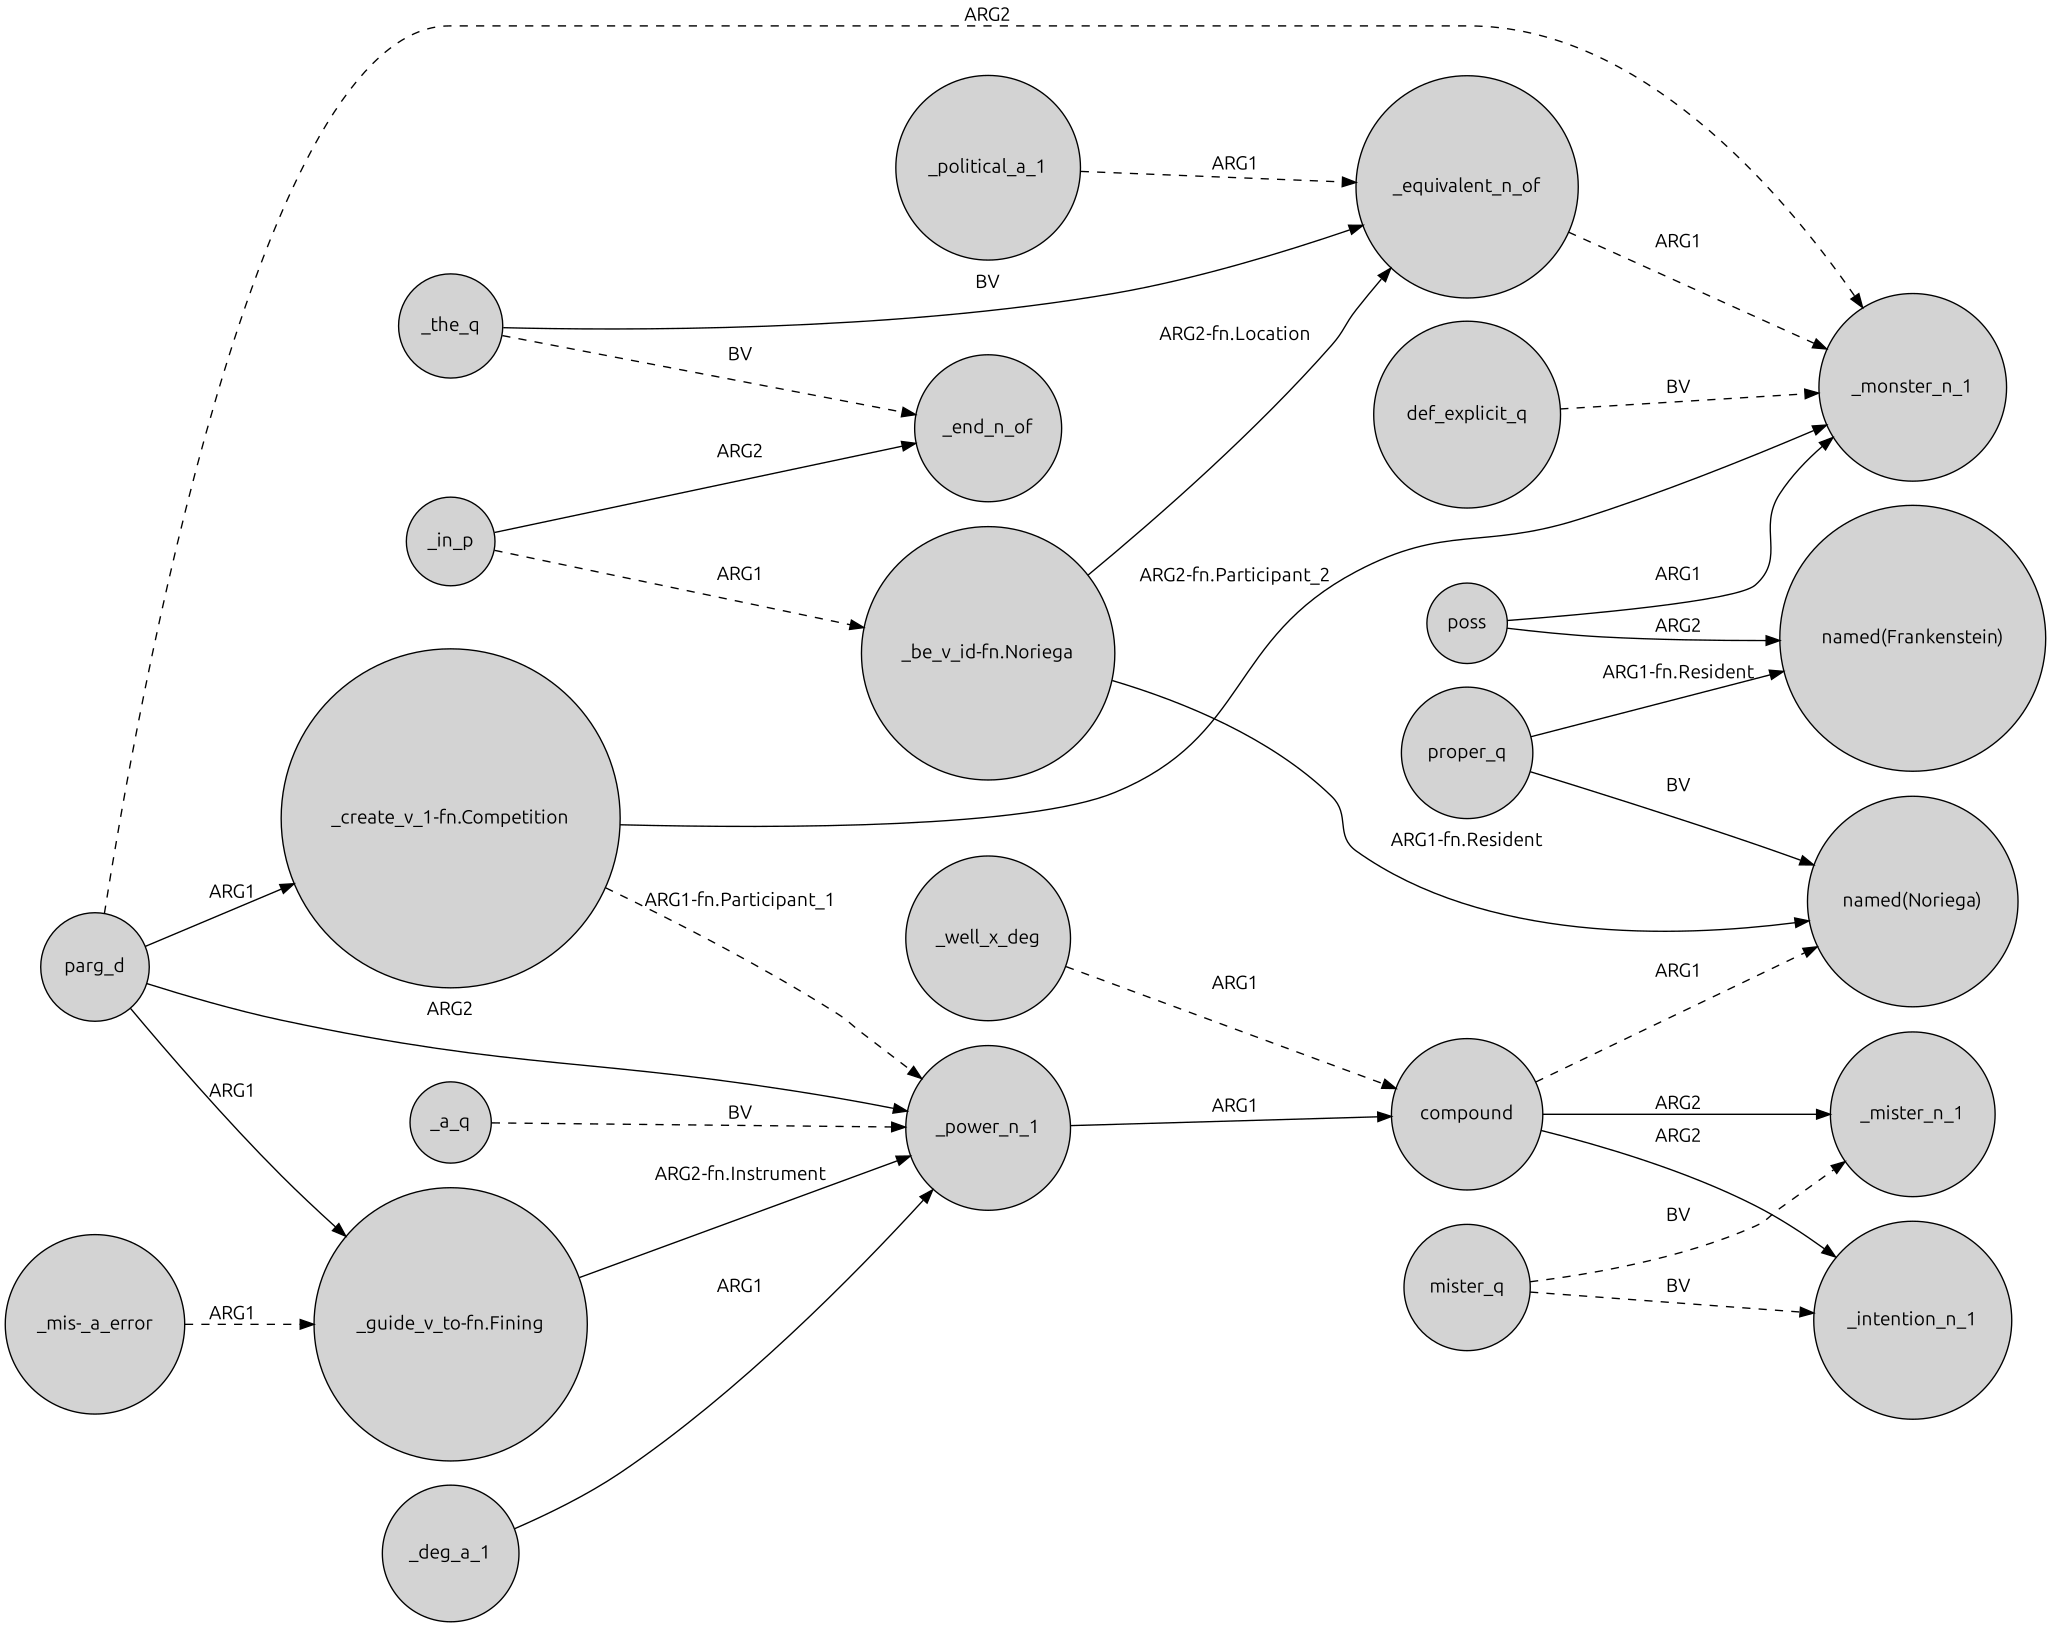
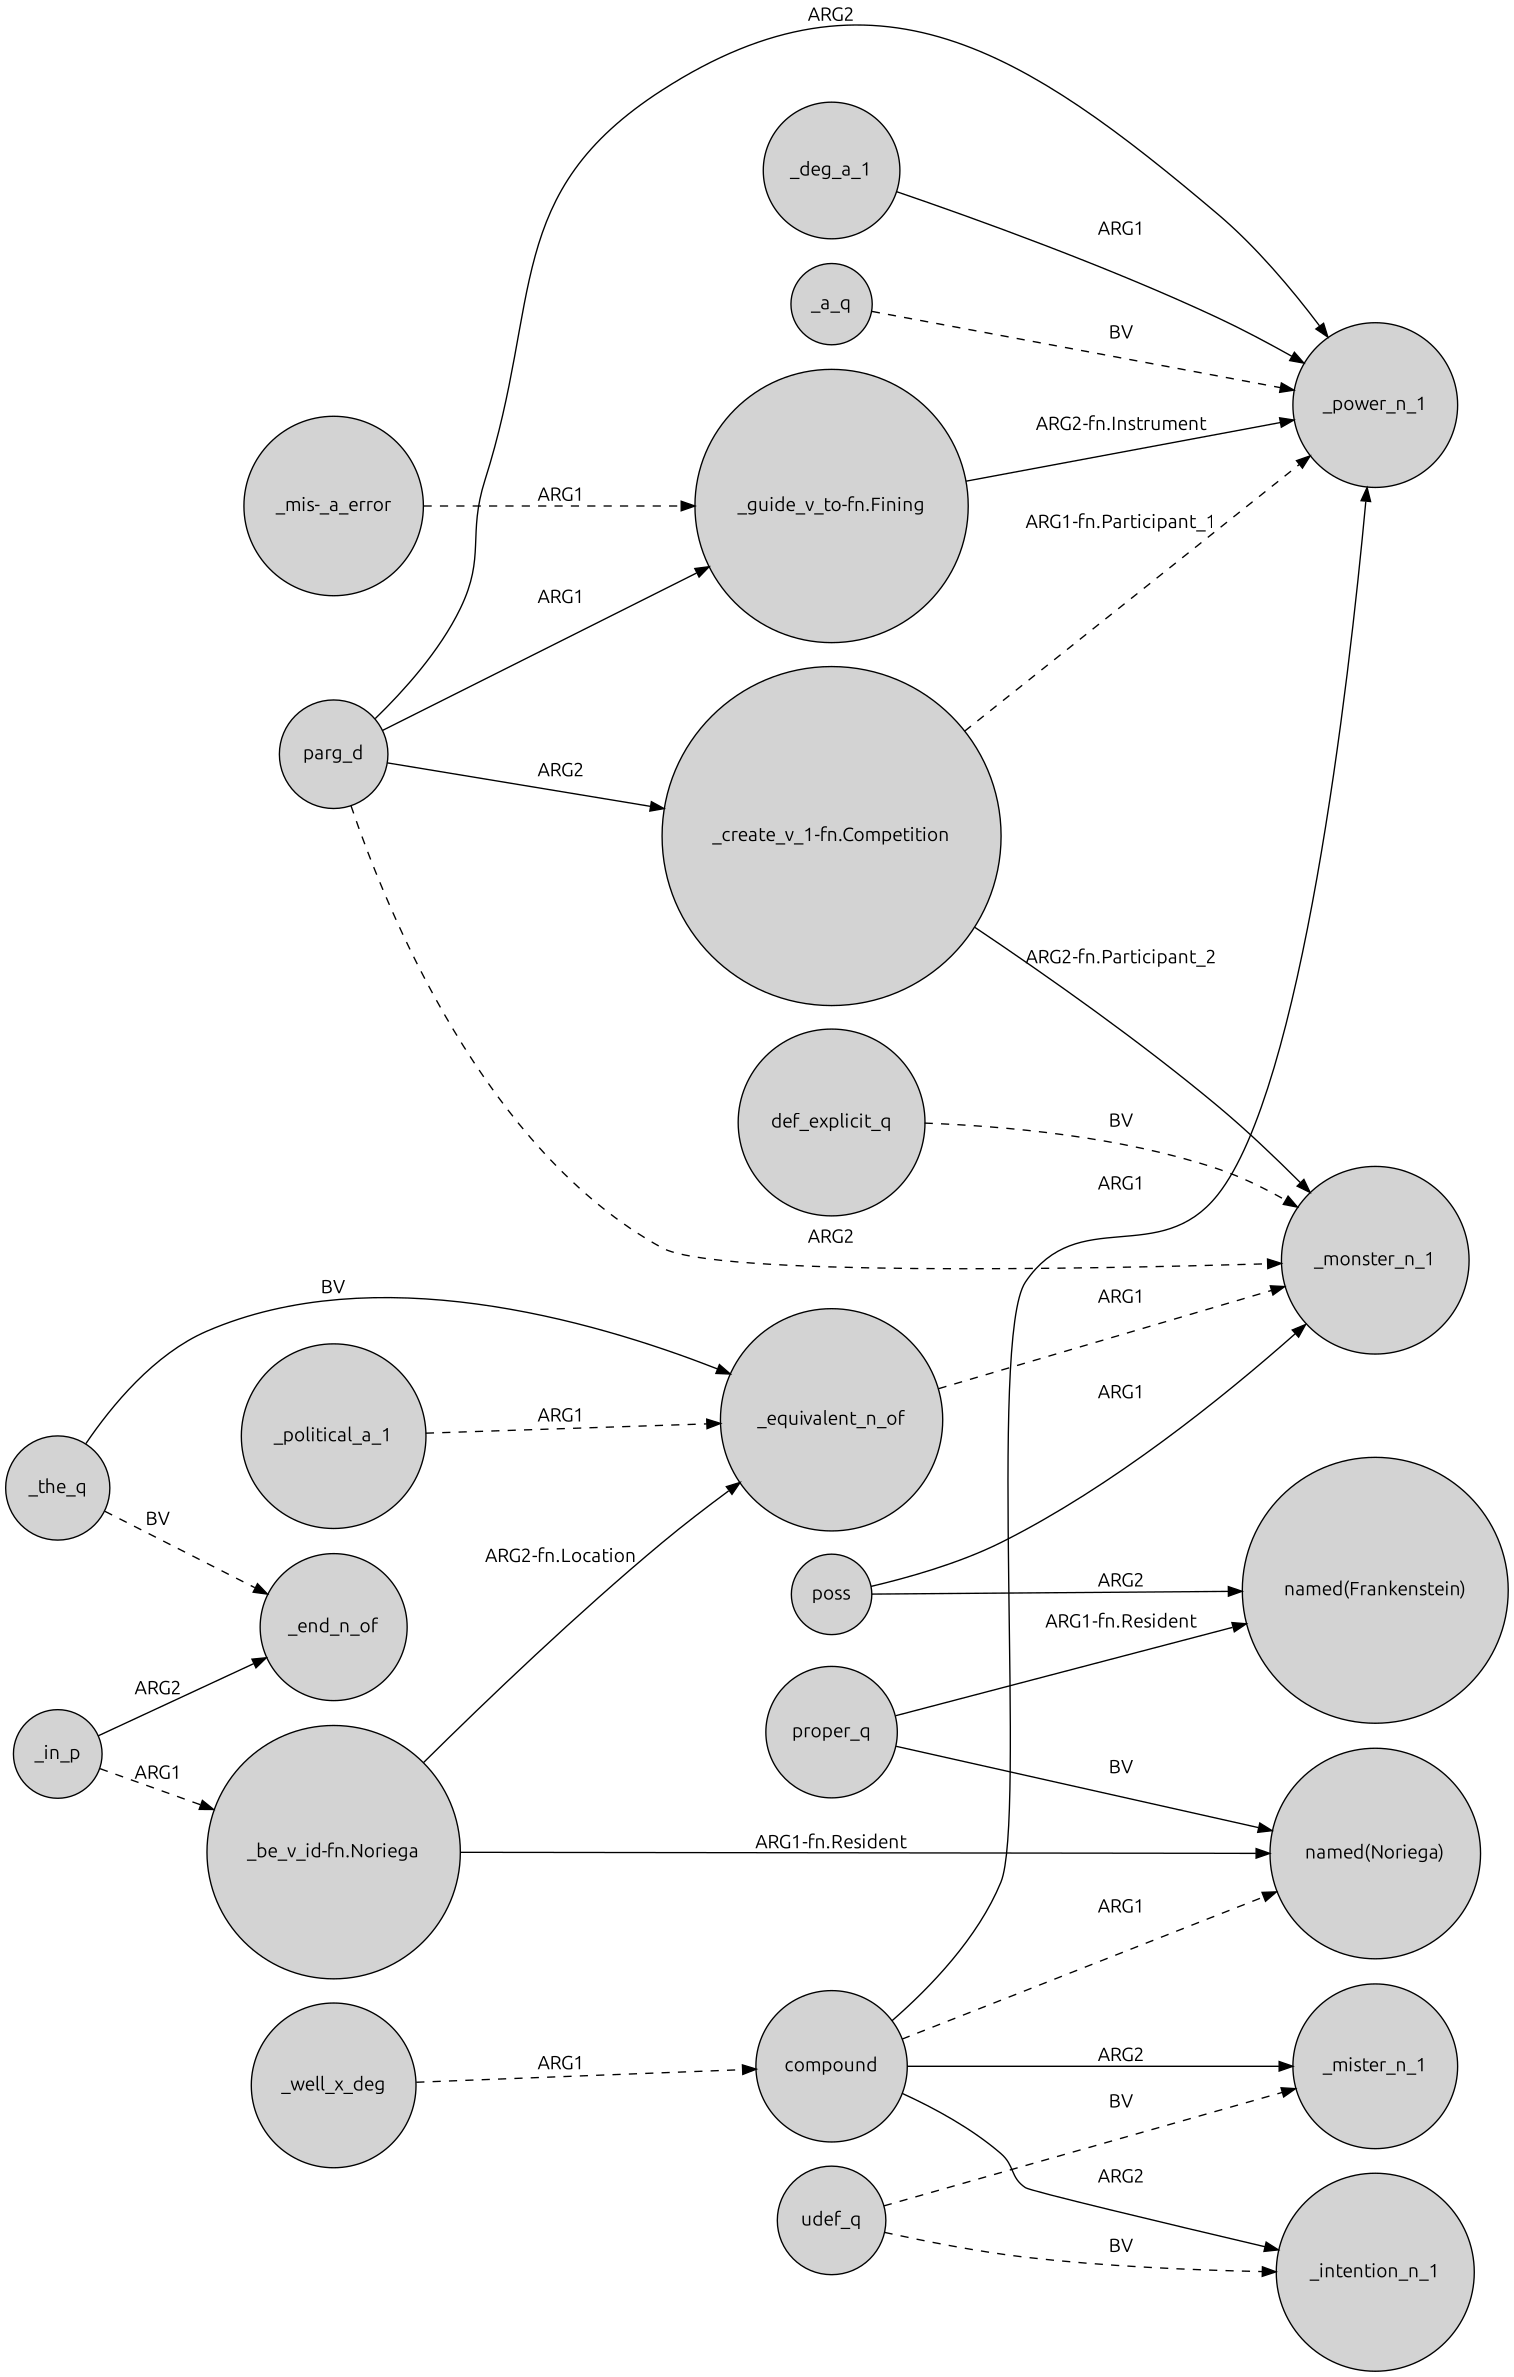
edge "parg_d" -> "_create_v_1-fn.Competition": label "ARG1" -> "ARG2"
edge "_power_n_1" -> "compound": reversed
node "mister_q": label "mister_q" -> "udef_q"
